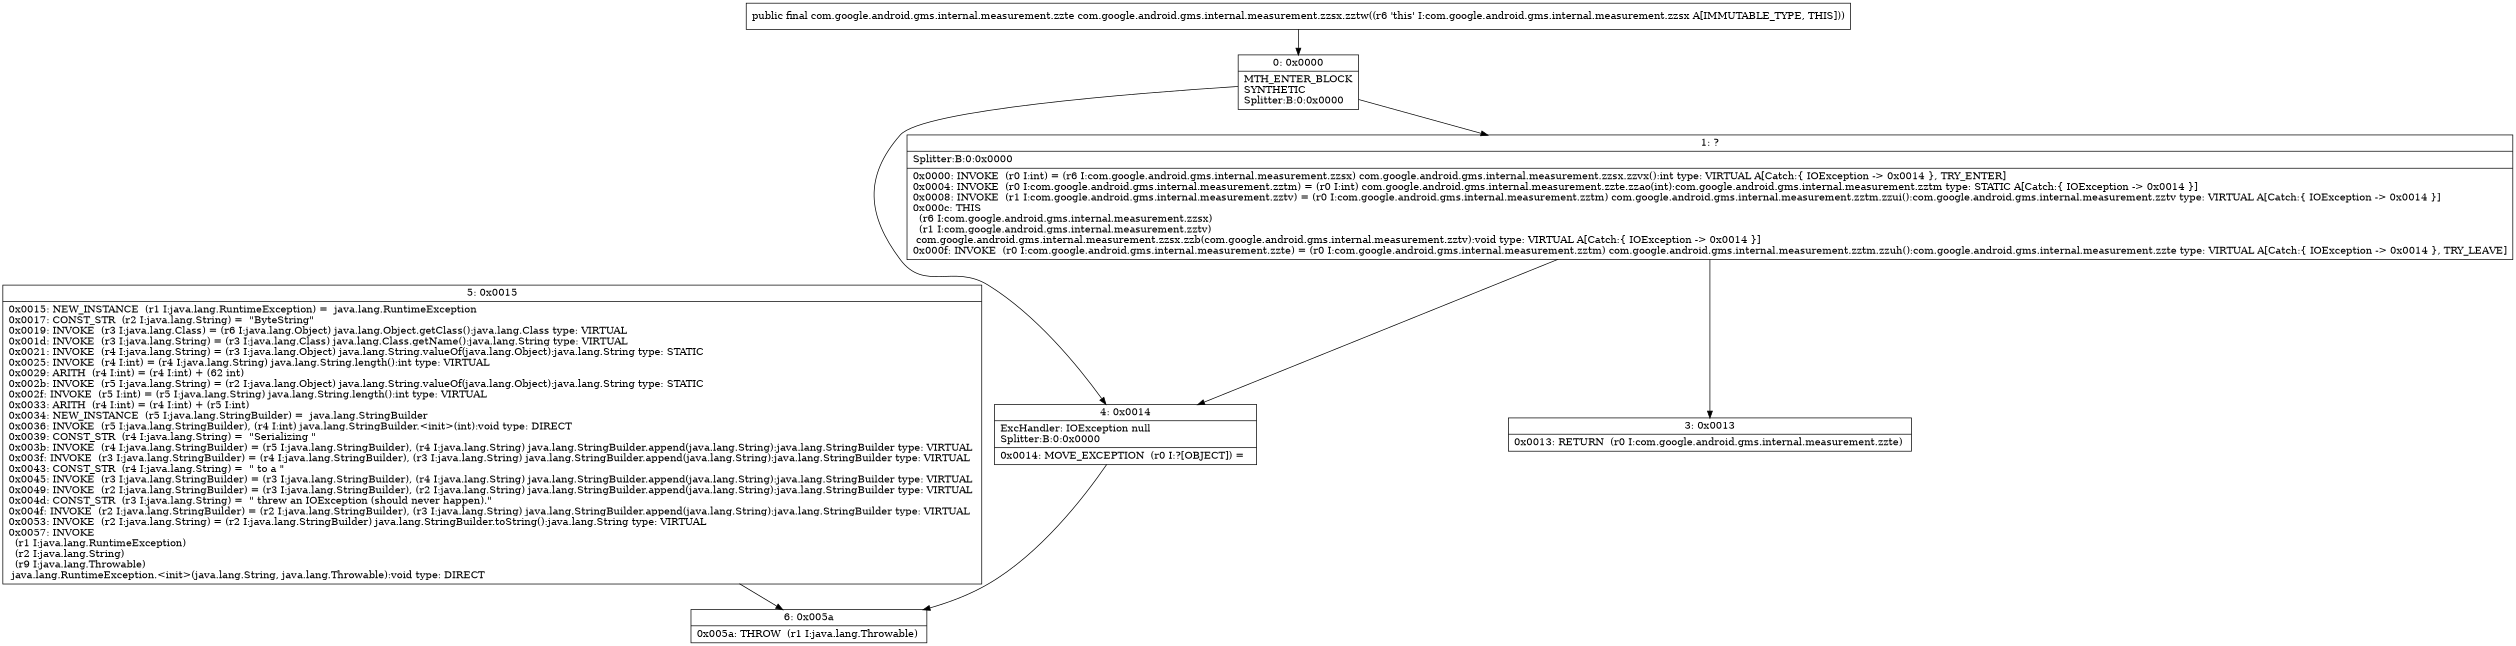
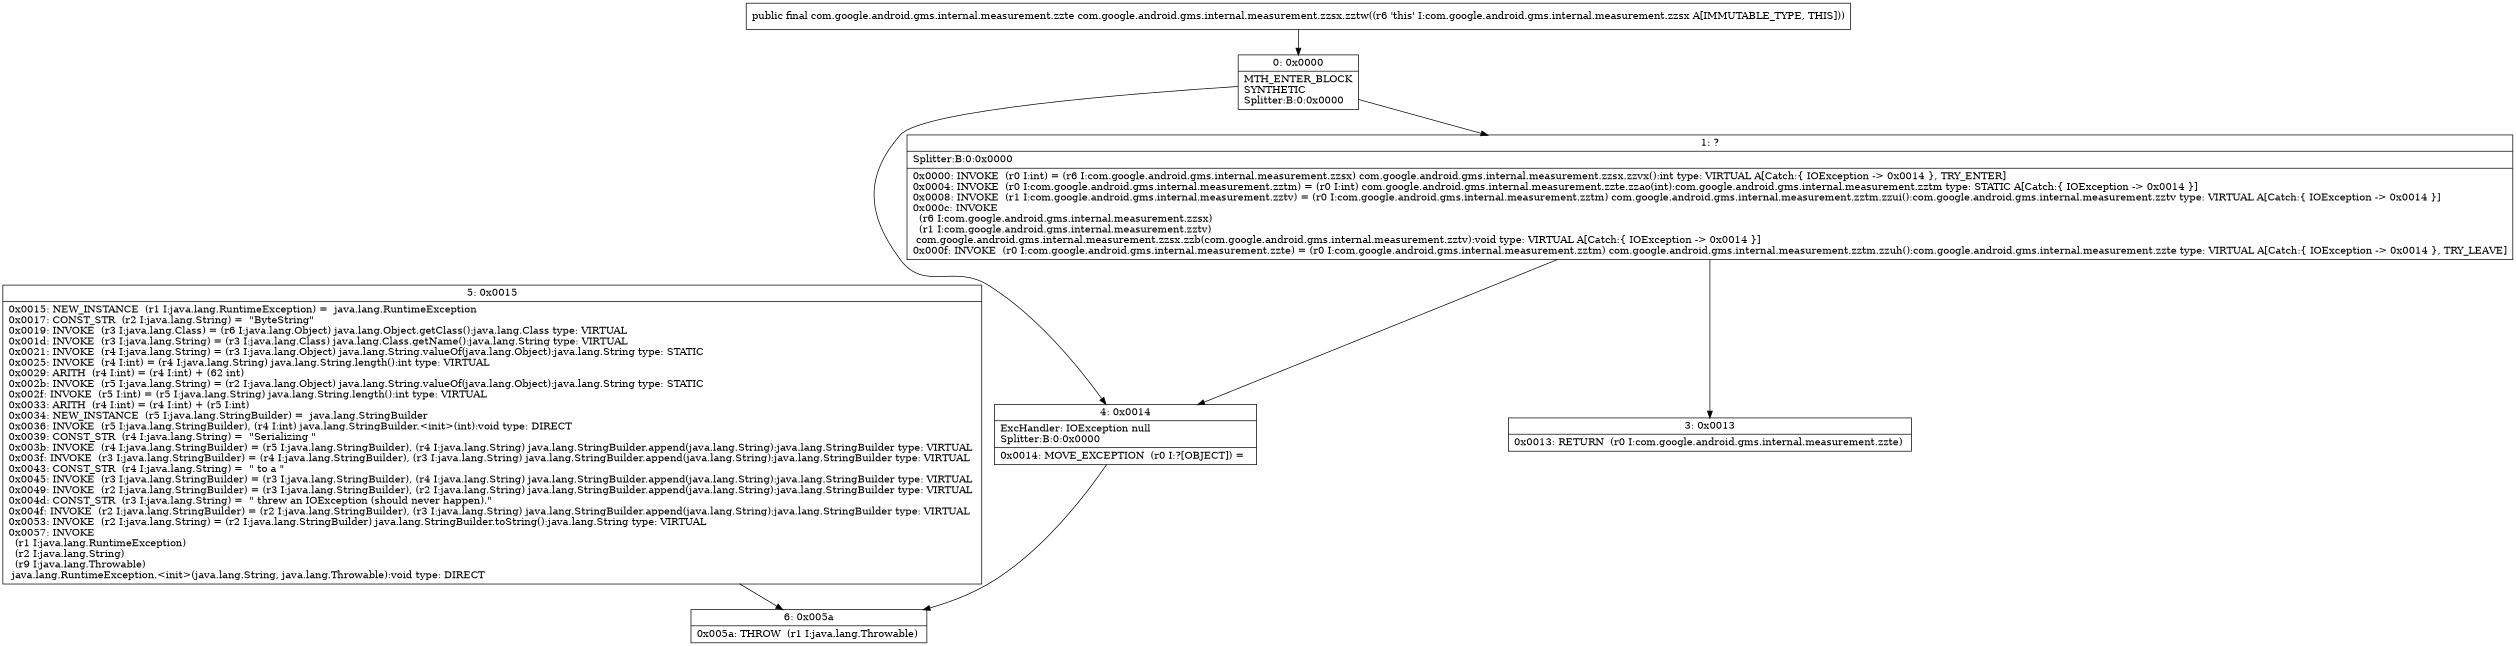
node "1: ?": text "0x000c: THIS" -> "0x000c: INVOKE"
